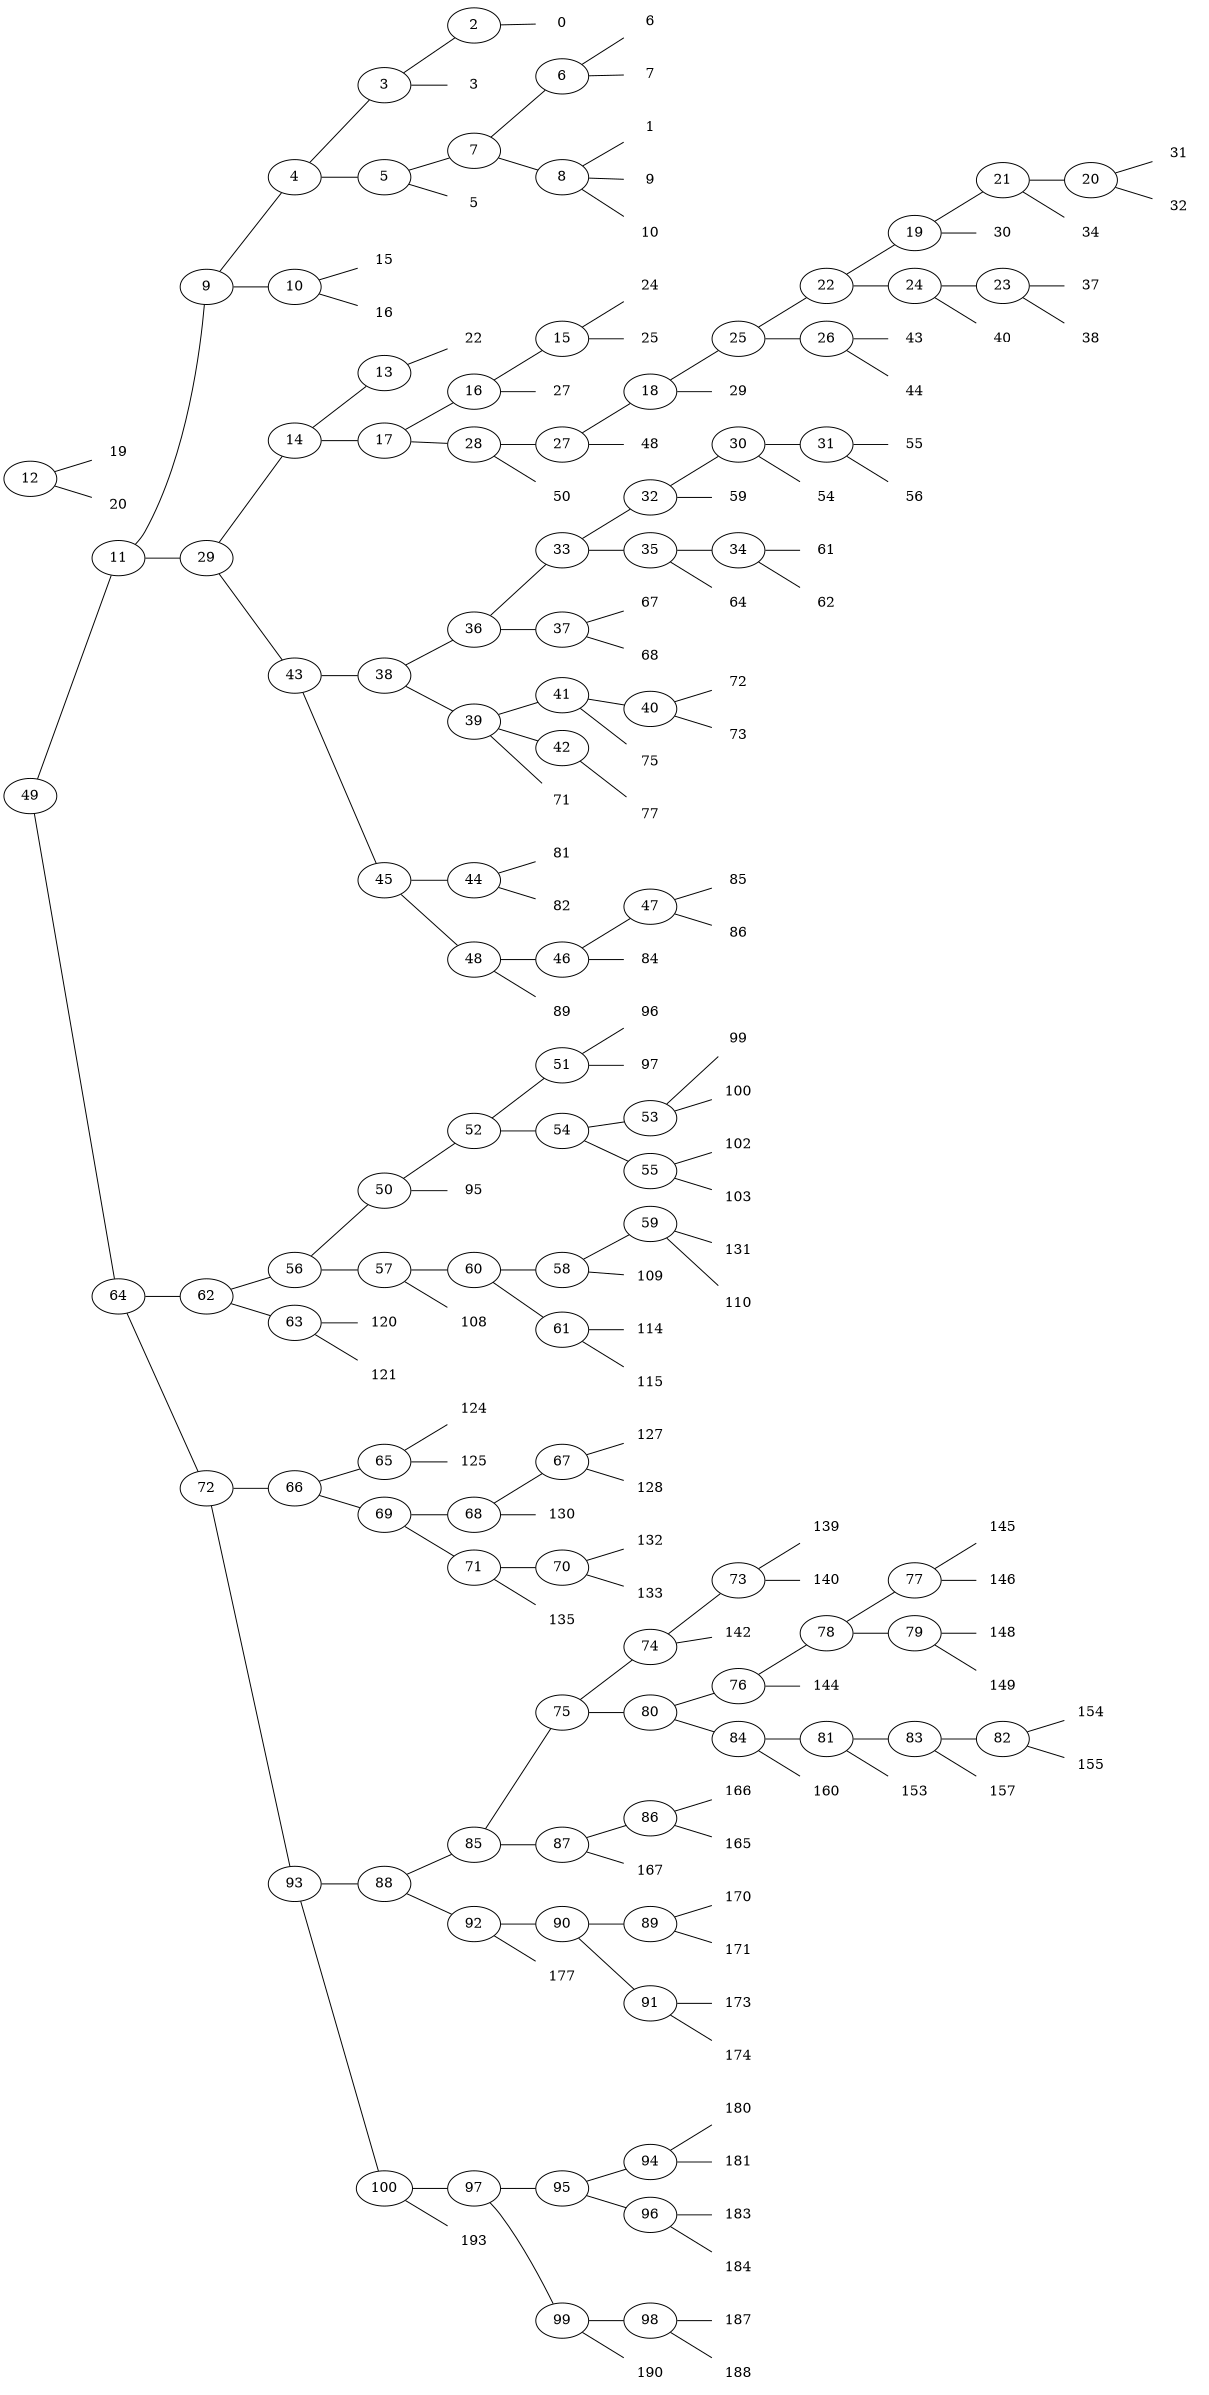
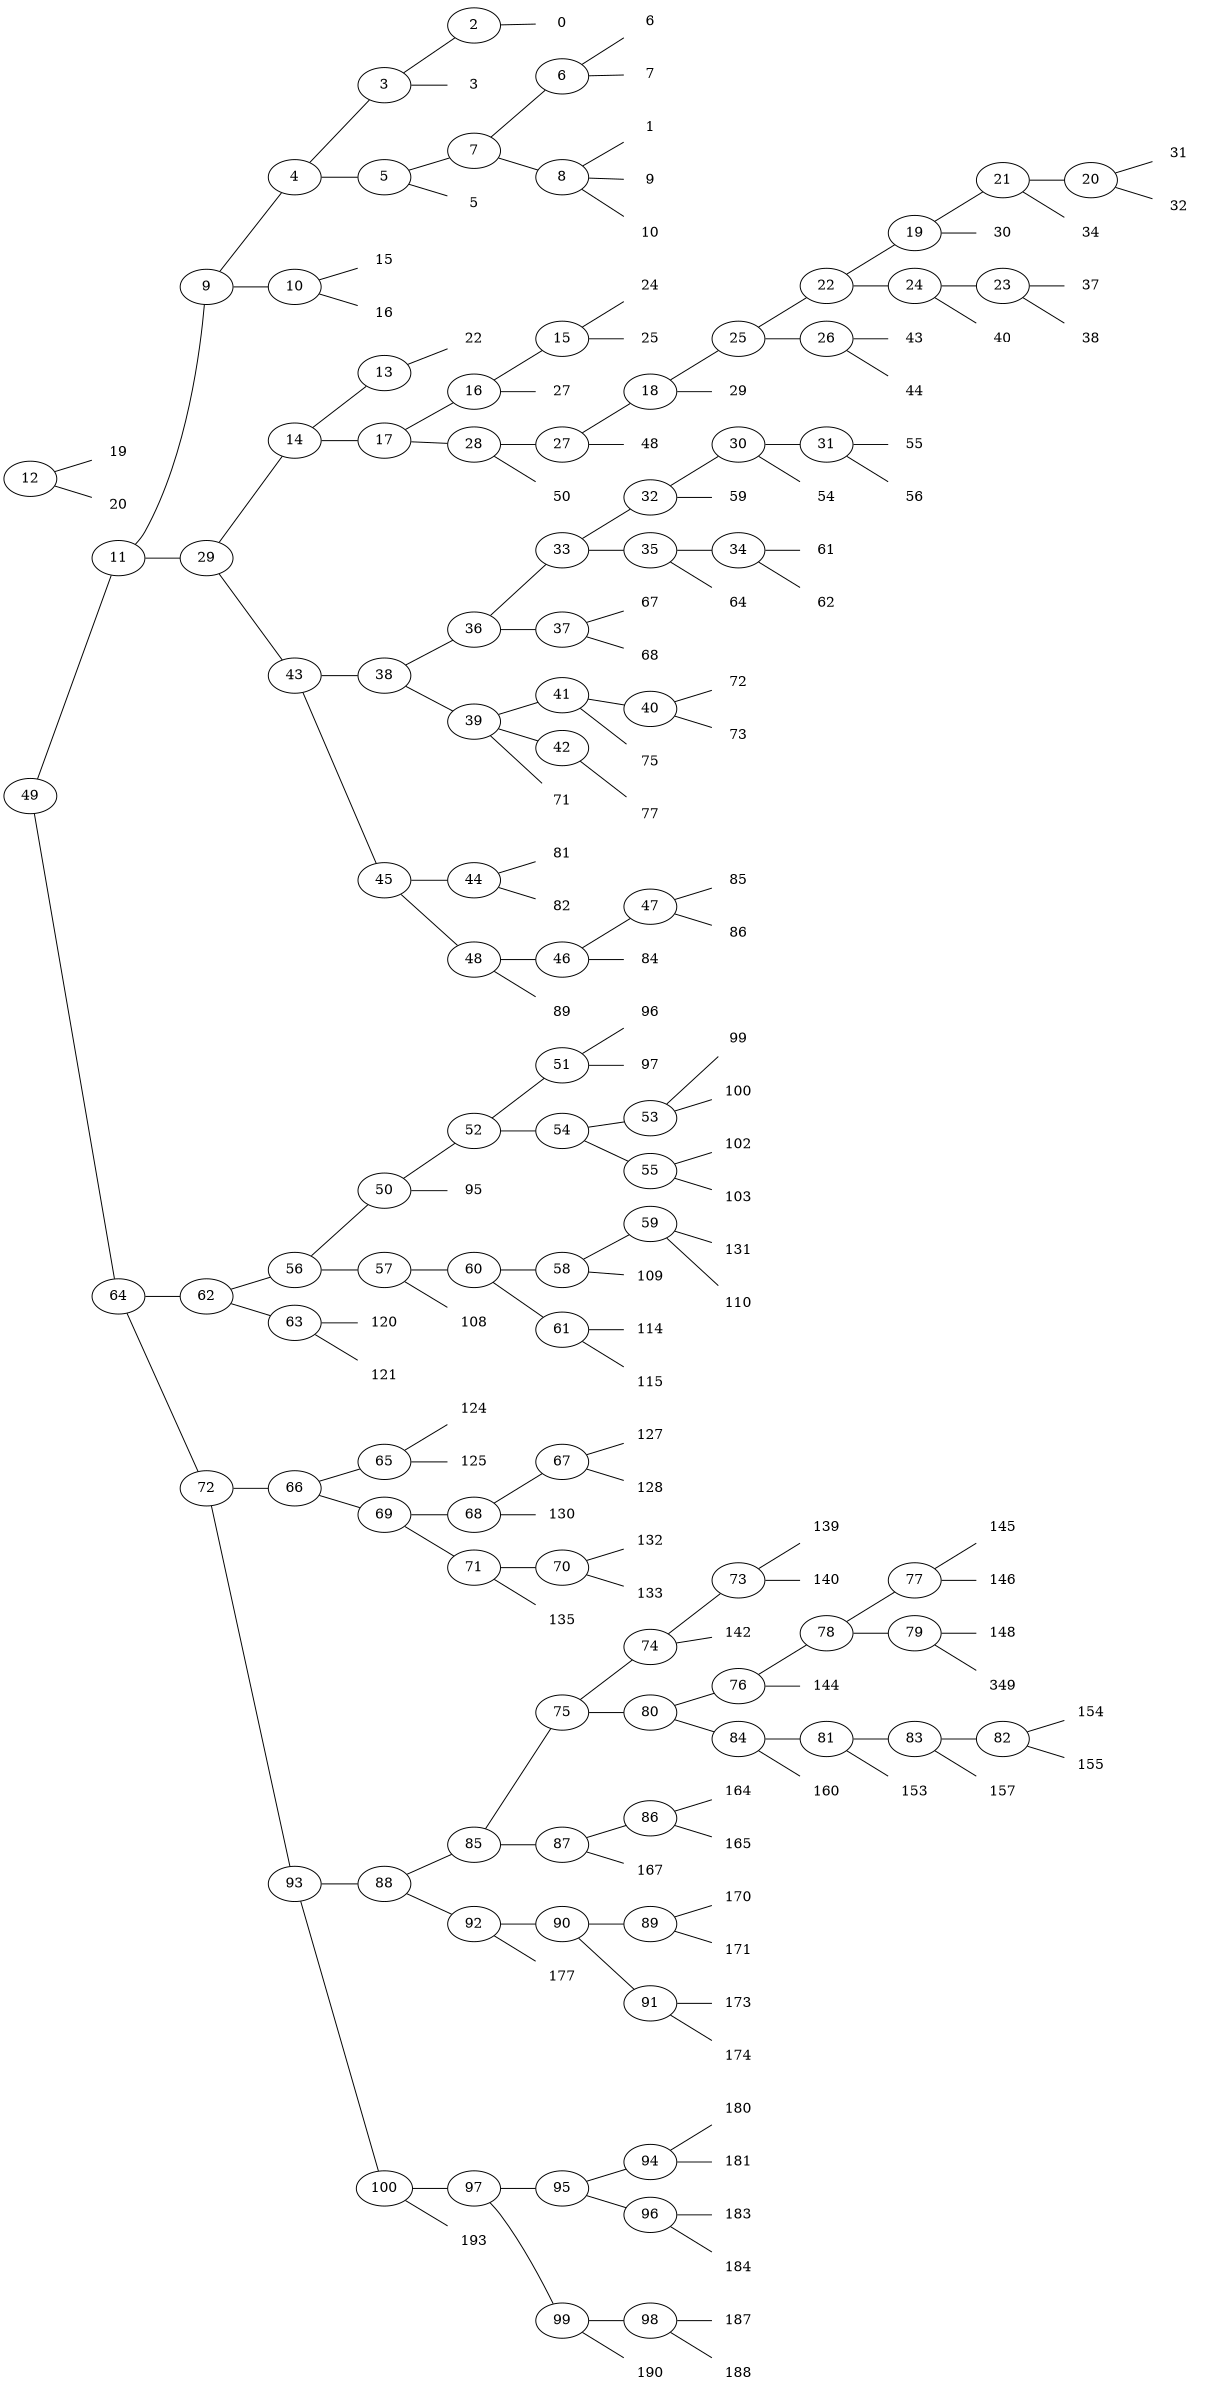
node "149": label "149" -> "349"
node "166": label "166" -> "164"
